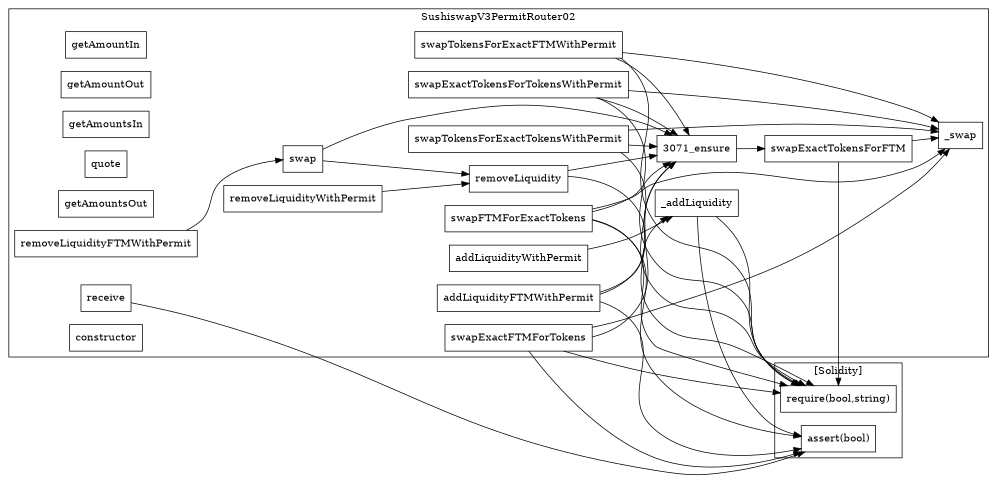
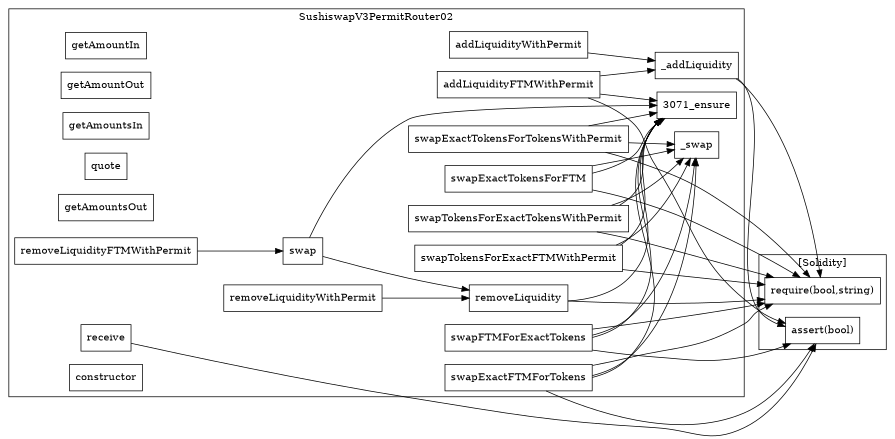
edge "3071_ensure" -> "swapExactTokensForFTM": reversed
